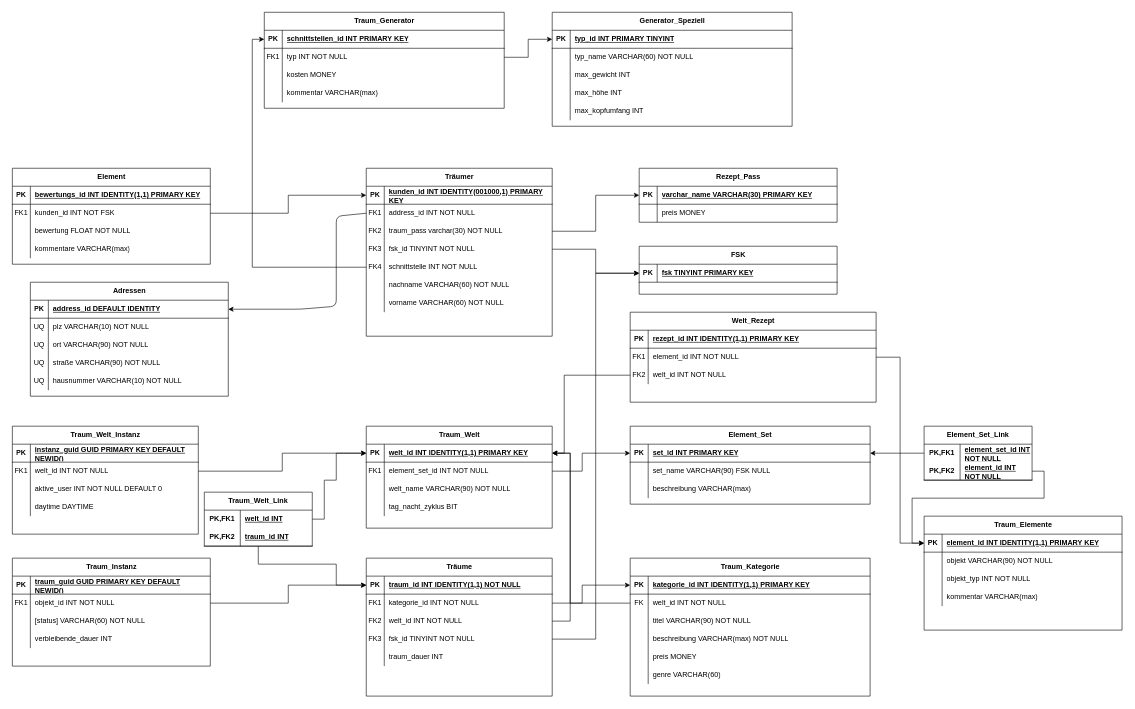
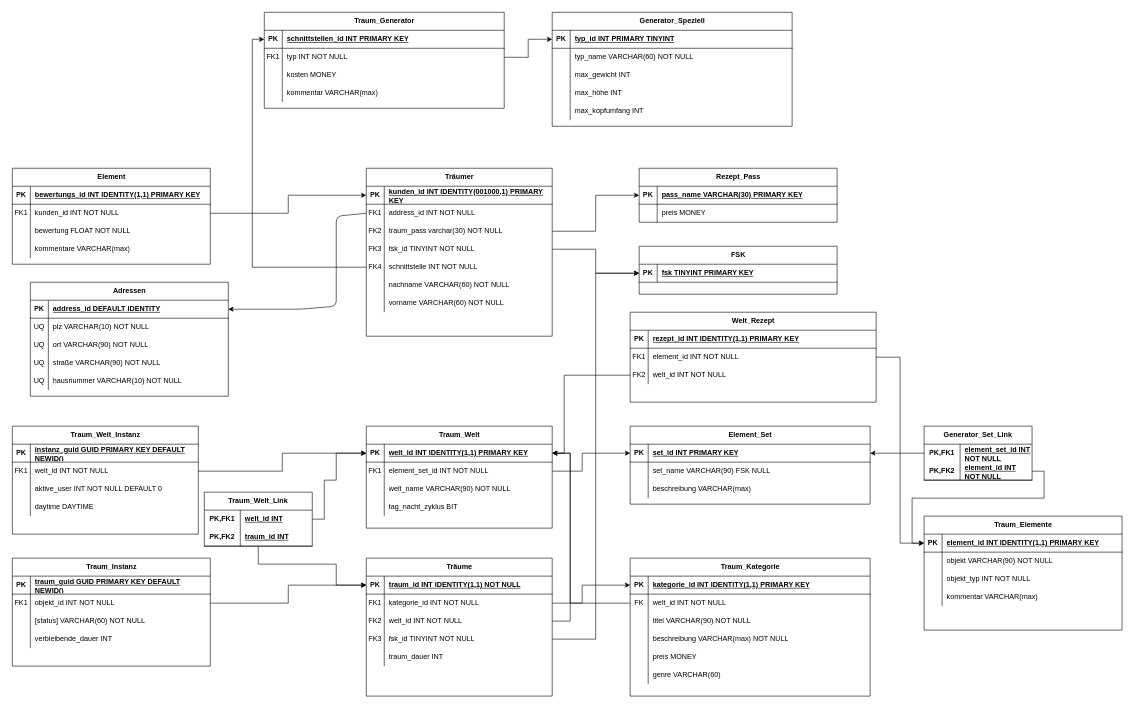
node "varchar_name VARCHAR(30) PRIMARY KEY": label "varchar_name VARCHAR(30) PRIMARY KEY" -> "pass_name VARCHAR(30) PRIMARY KEY"
node "kunden_id INT NOT FSK": label "kunden_id INT NOT FSK" -> "kunden_id INT NOT NULL"
node "Element_Set_Link": label "Element_Set_Link" -> "Generator_Set_Link"
